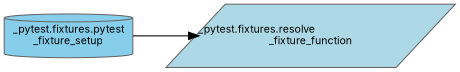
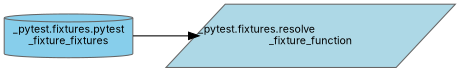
node "_pytest.fixtures.pytest _fixture_setup": label "_pytest.fixtures.pytest _fixture_setup" -> "_pytest.fixtures.pytest _fixture_fixtures"
